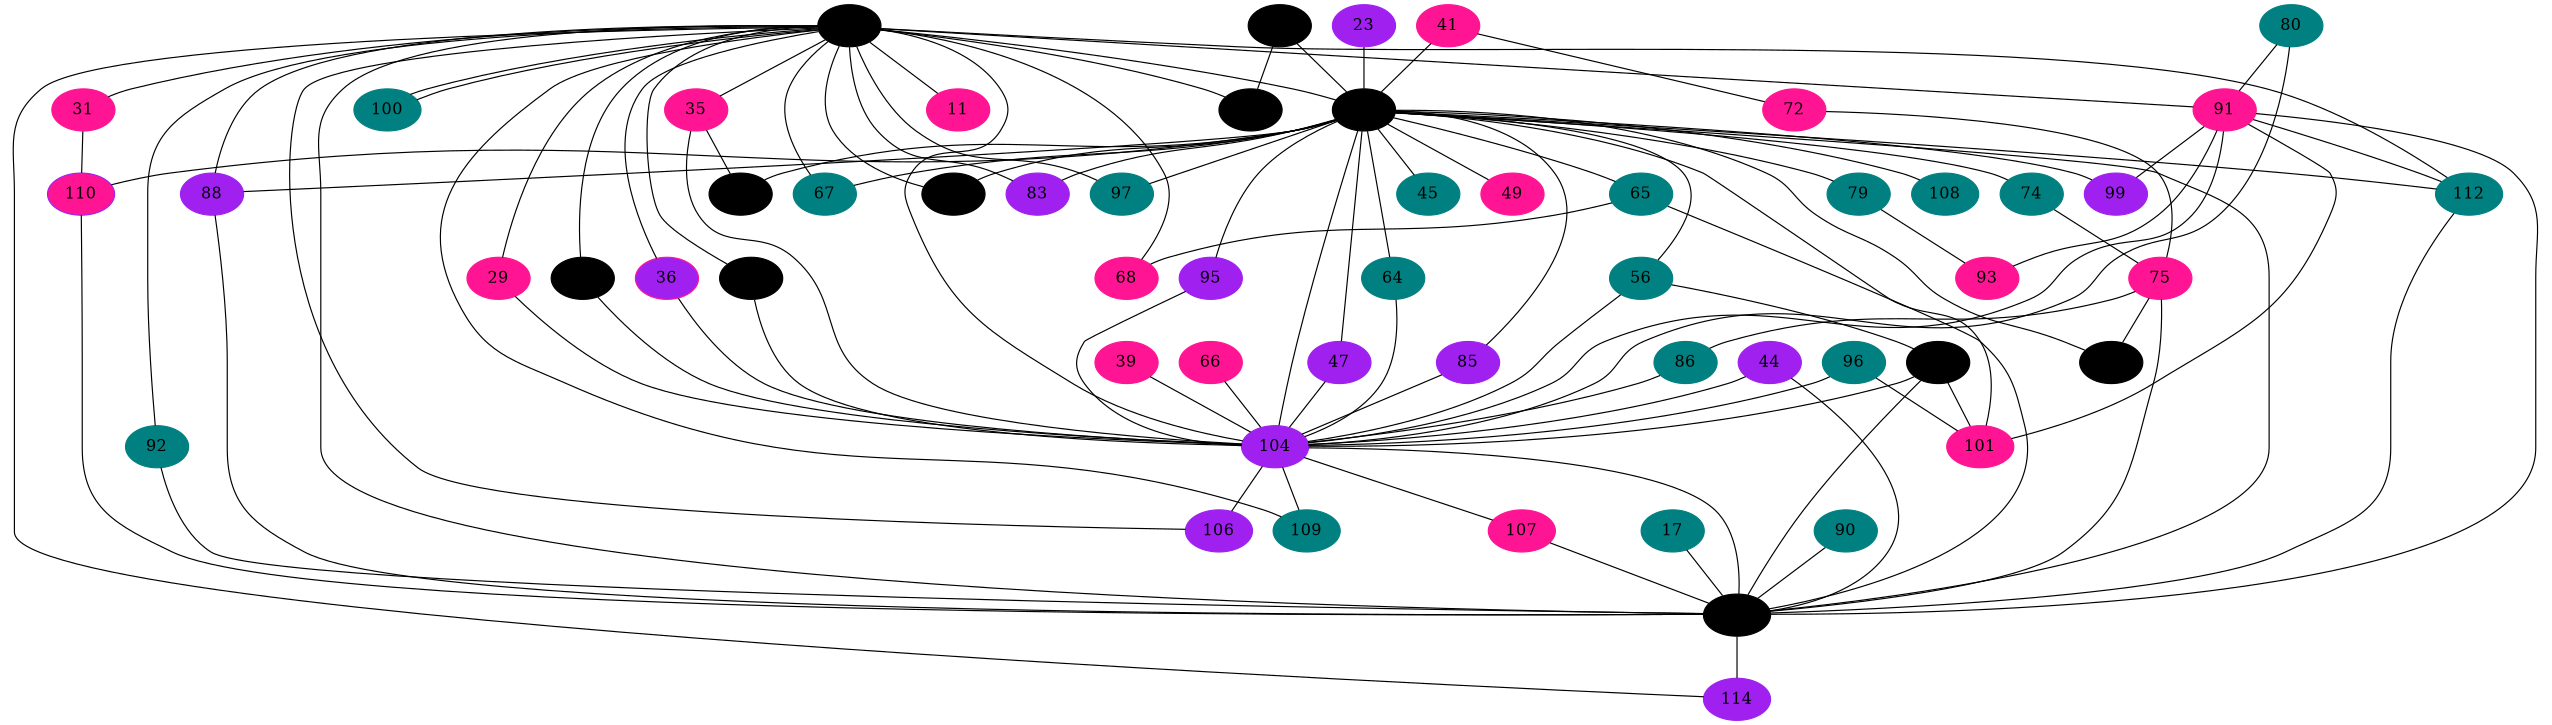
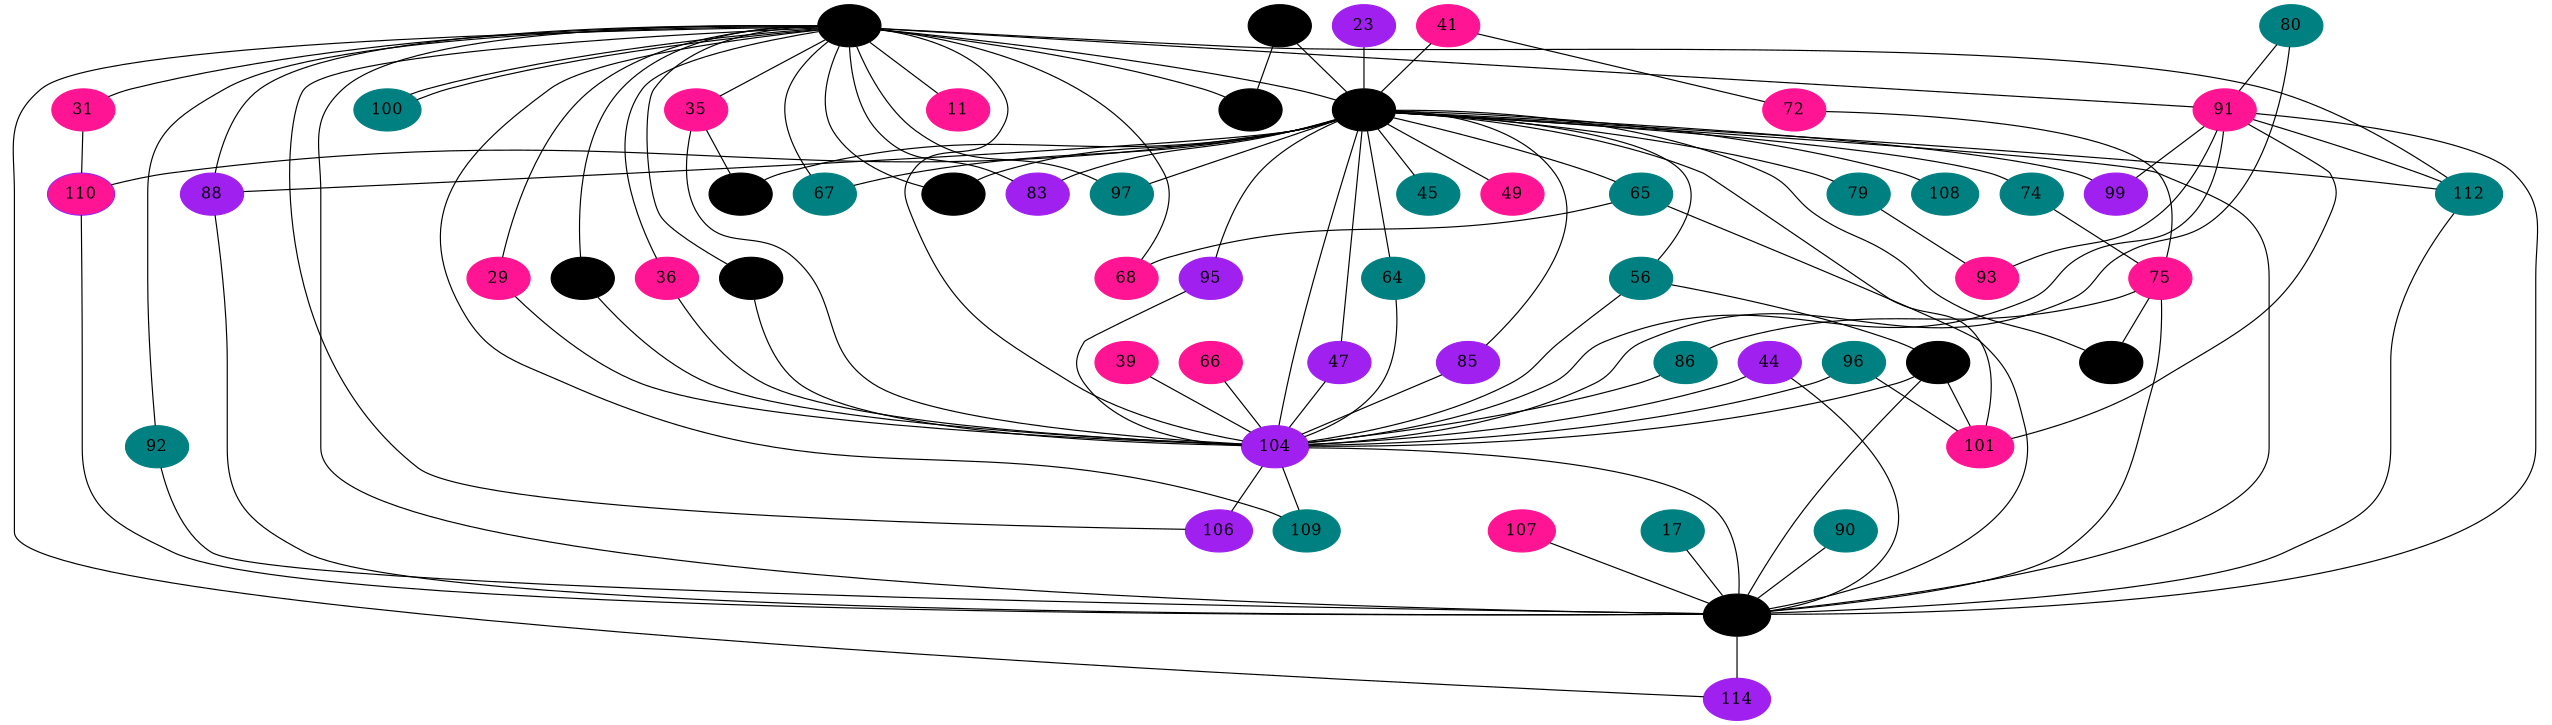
node "36": fillcolor purple -> deeppink
edge "104" -- "107": removed
